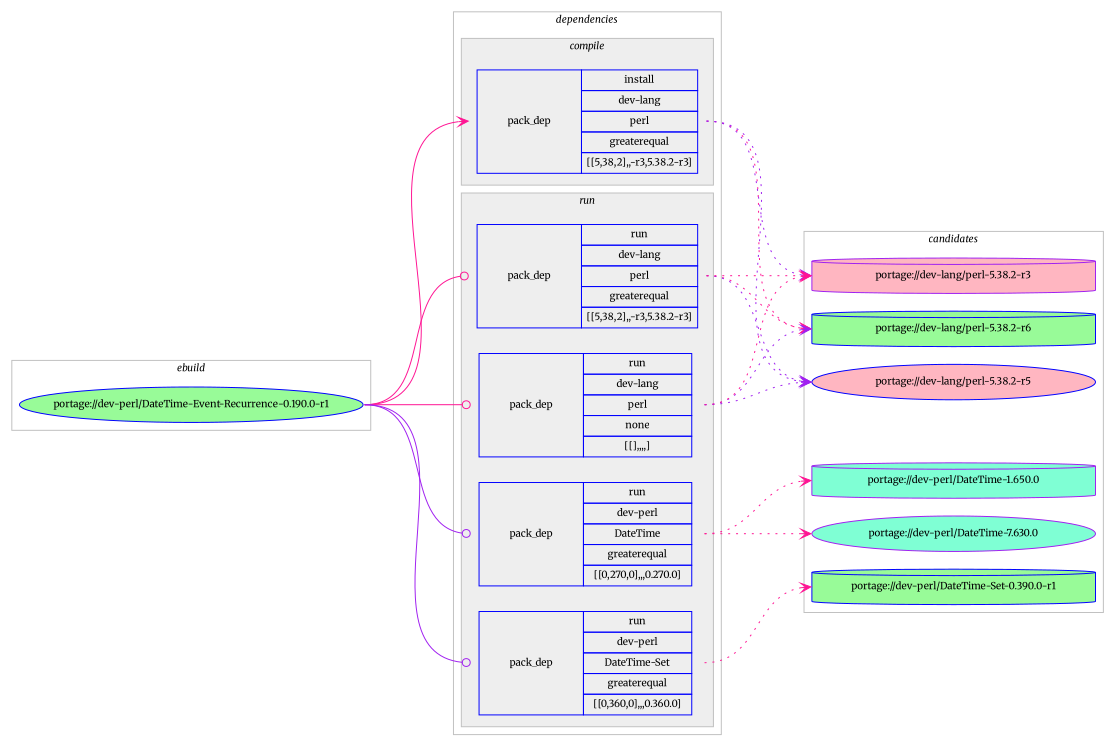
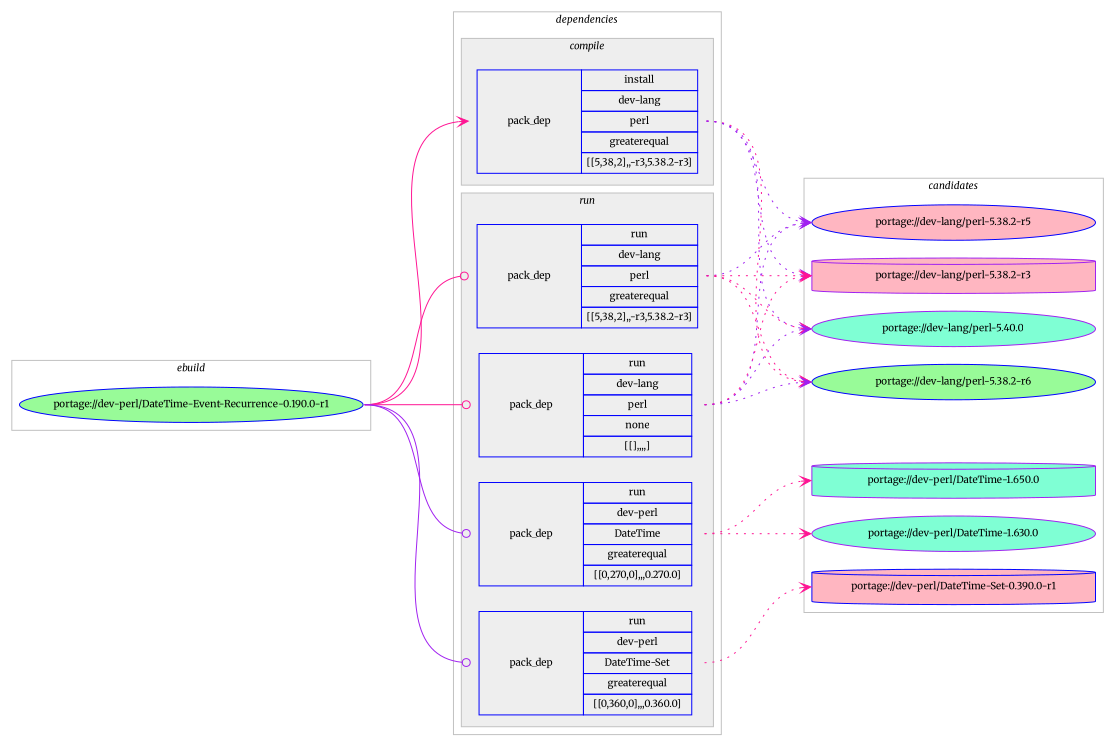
node "portage://dev-lang/perl-5.40.0": added
node "portage://dev-lang/perl-5.38.2-r6": shape cylinder -> ellipse
node "portage://dev-perl/DateTime-7.630.0": label "portage://dev-perl/DateTime-7.630.0" -> "portage://dev-perl/DateTime-1.630.0"
node "portage://dev-perl/DateTime-Set-0.390.0-r1": fillcolor palegreen -> lightpink
